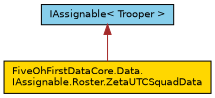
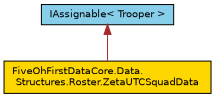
node "FiveOhFirstDataCore.Data. IAssignable.Roster.ZetaUTCSquadData": label "FiveOhFirstDataCore.Data. IAssignable.Roster.ZetaUTCSquadData" -> "FiveOhFirstDataCore.Data. Structures.Roster.ZetaUTCSquadData"
